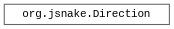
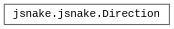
node "org.jsnake.Direction": label "org.jsnake.Direction" -> "jsnake.jsnake.Direction"
